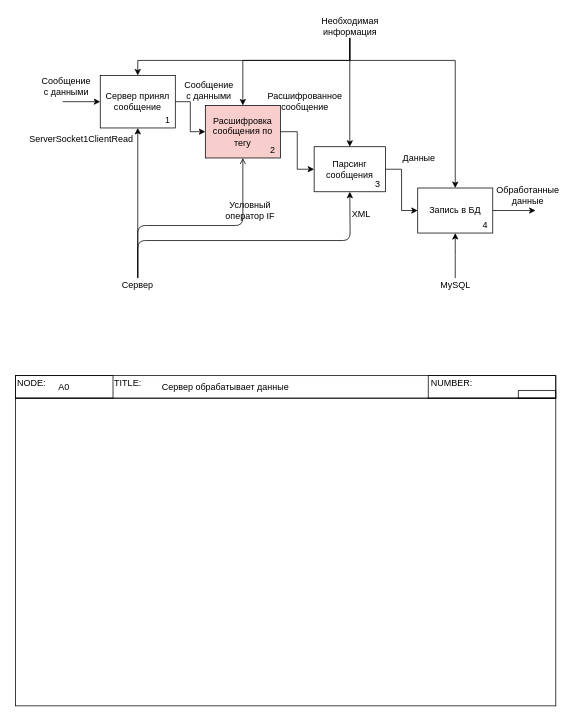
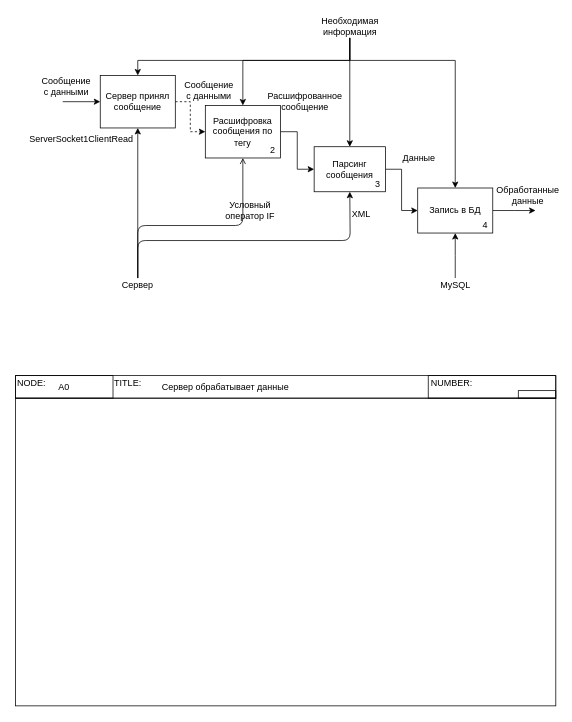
edge "Сервер принял сообщение" -> "Расшифровка сообщения по тегу": style solid -> dashed
node "1": removed
node "Расшифровка сообщения по тегу": fillcolor #f8cecc -> #ffffff
